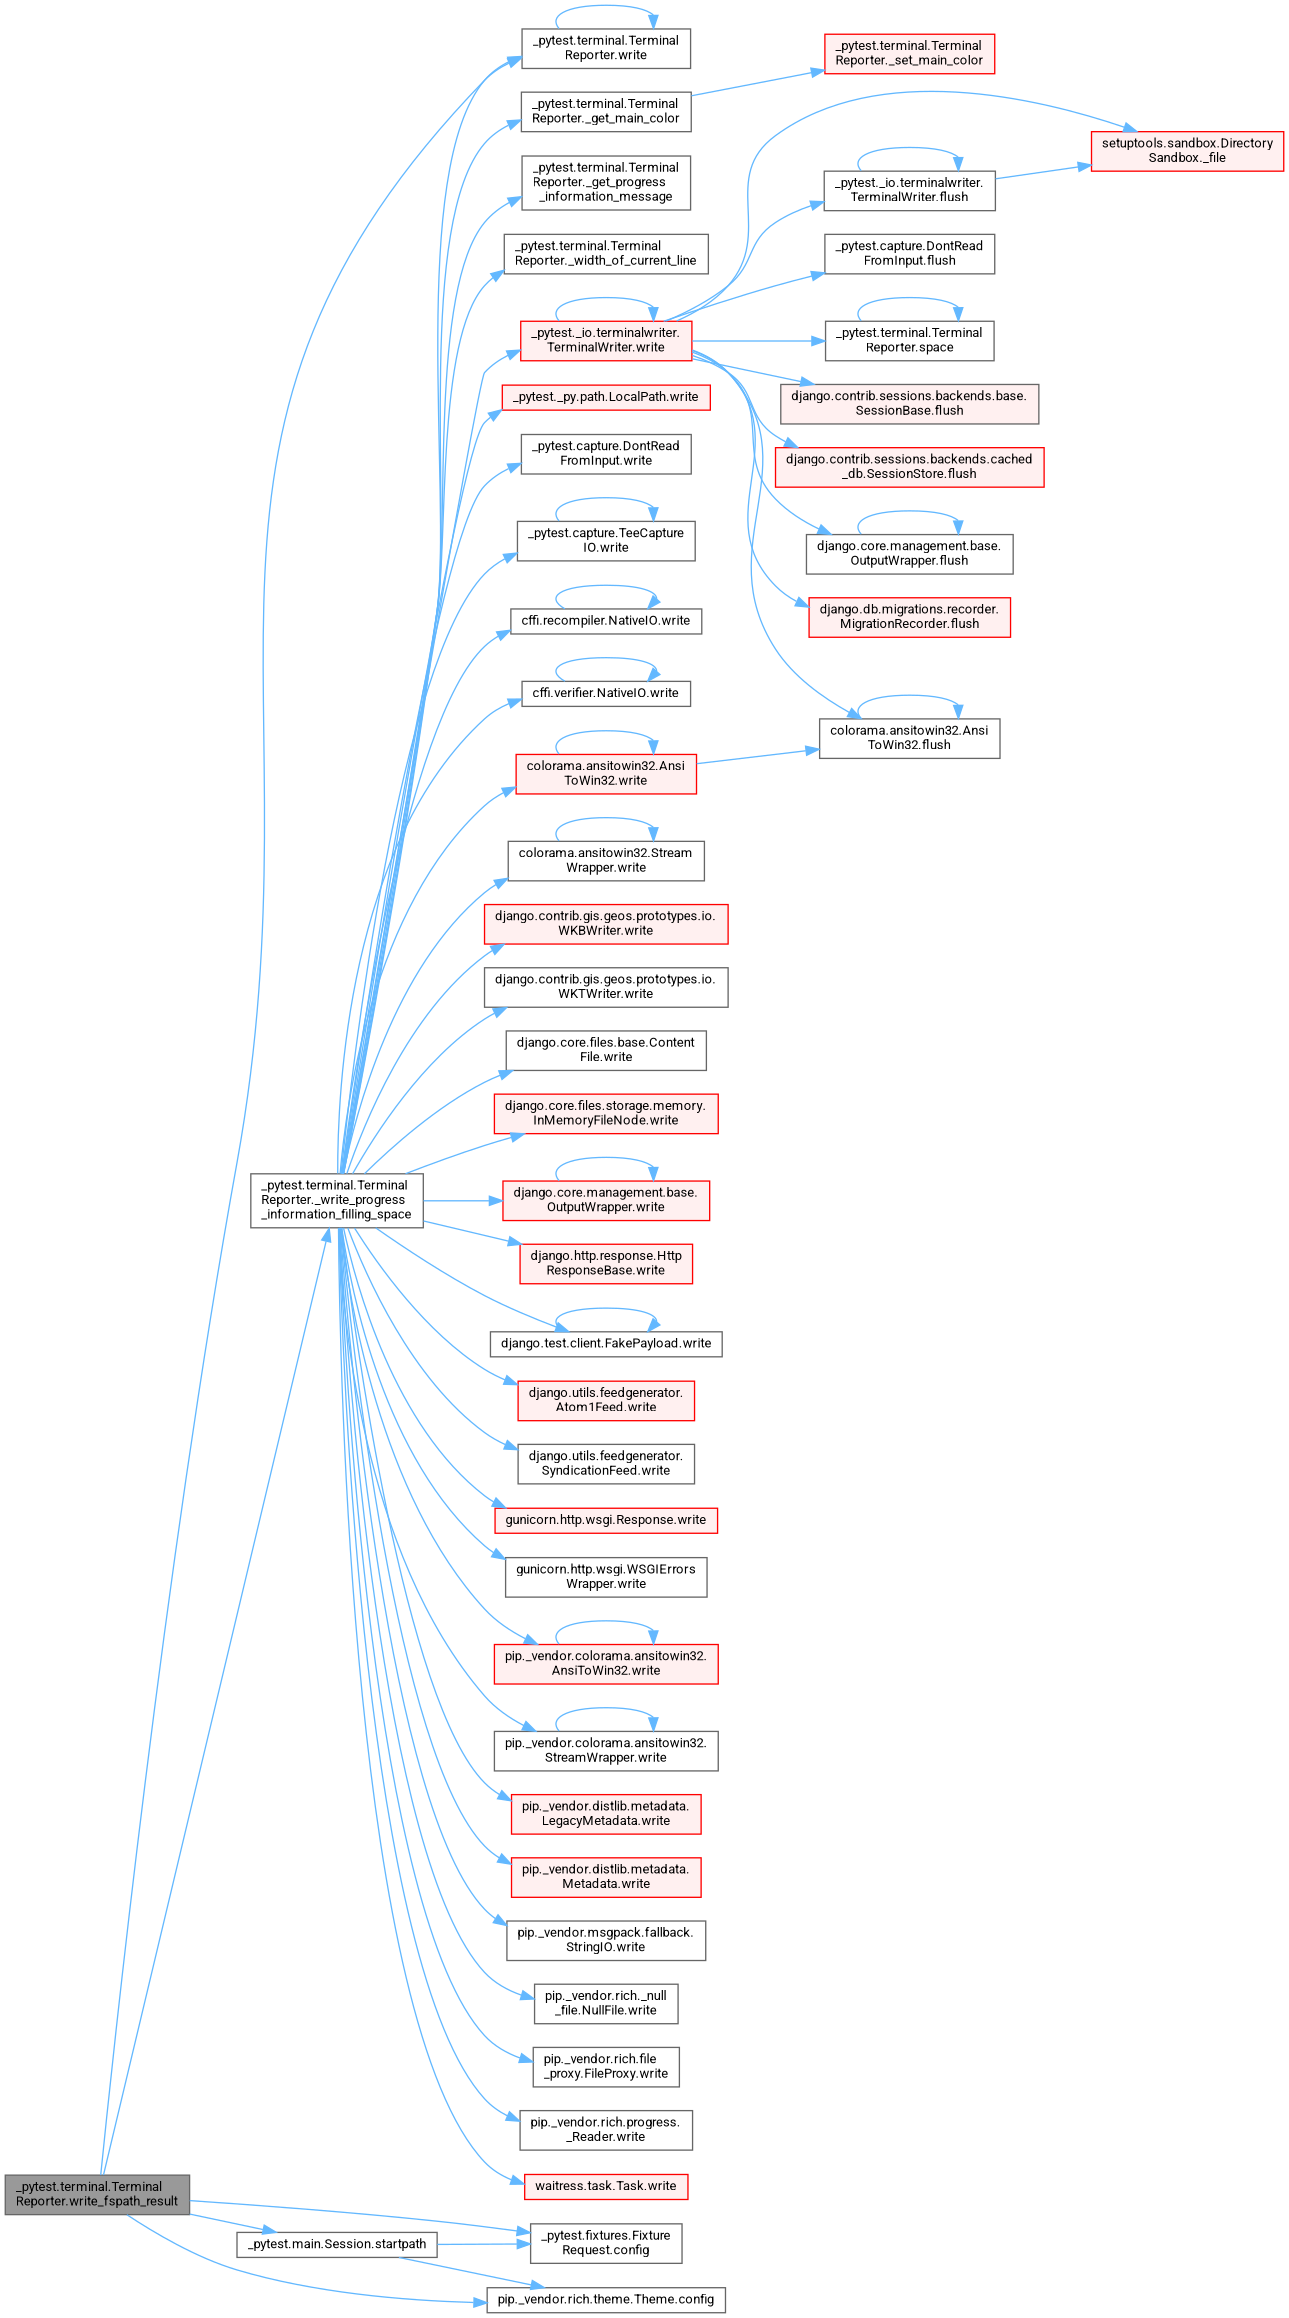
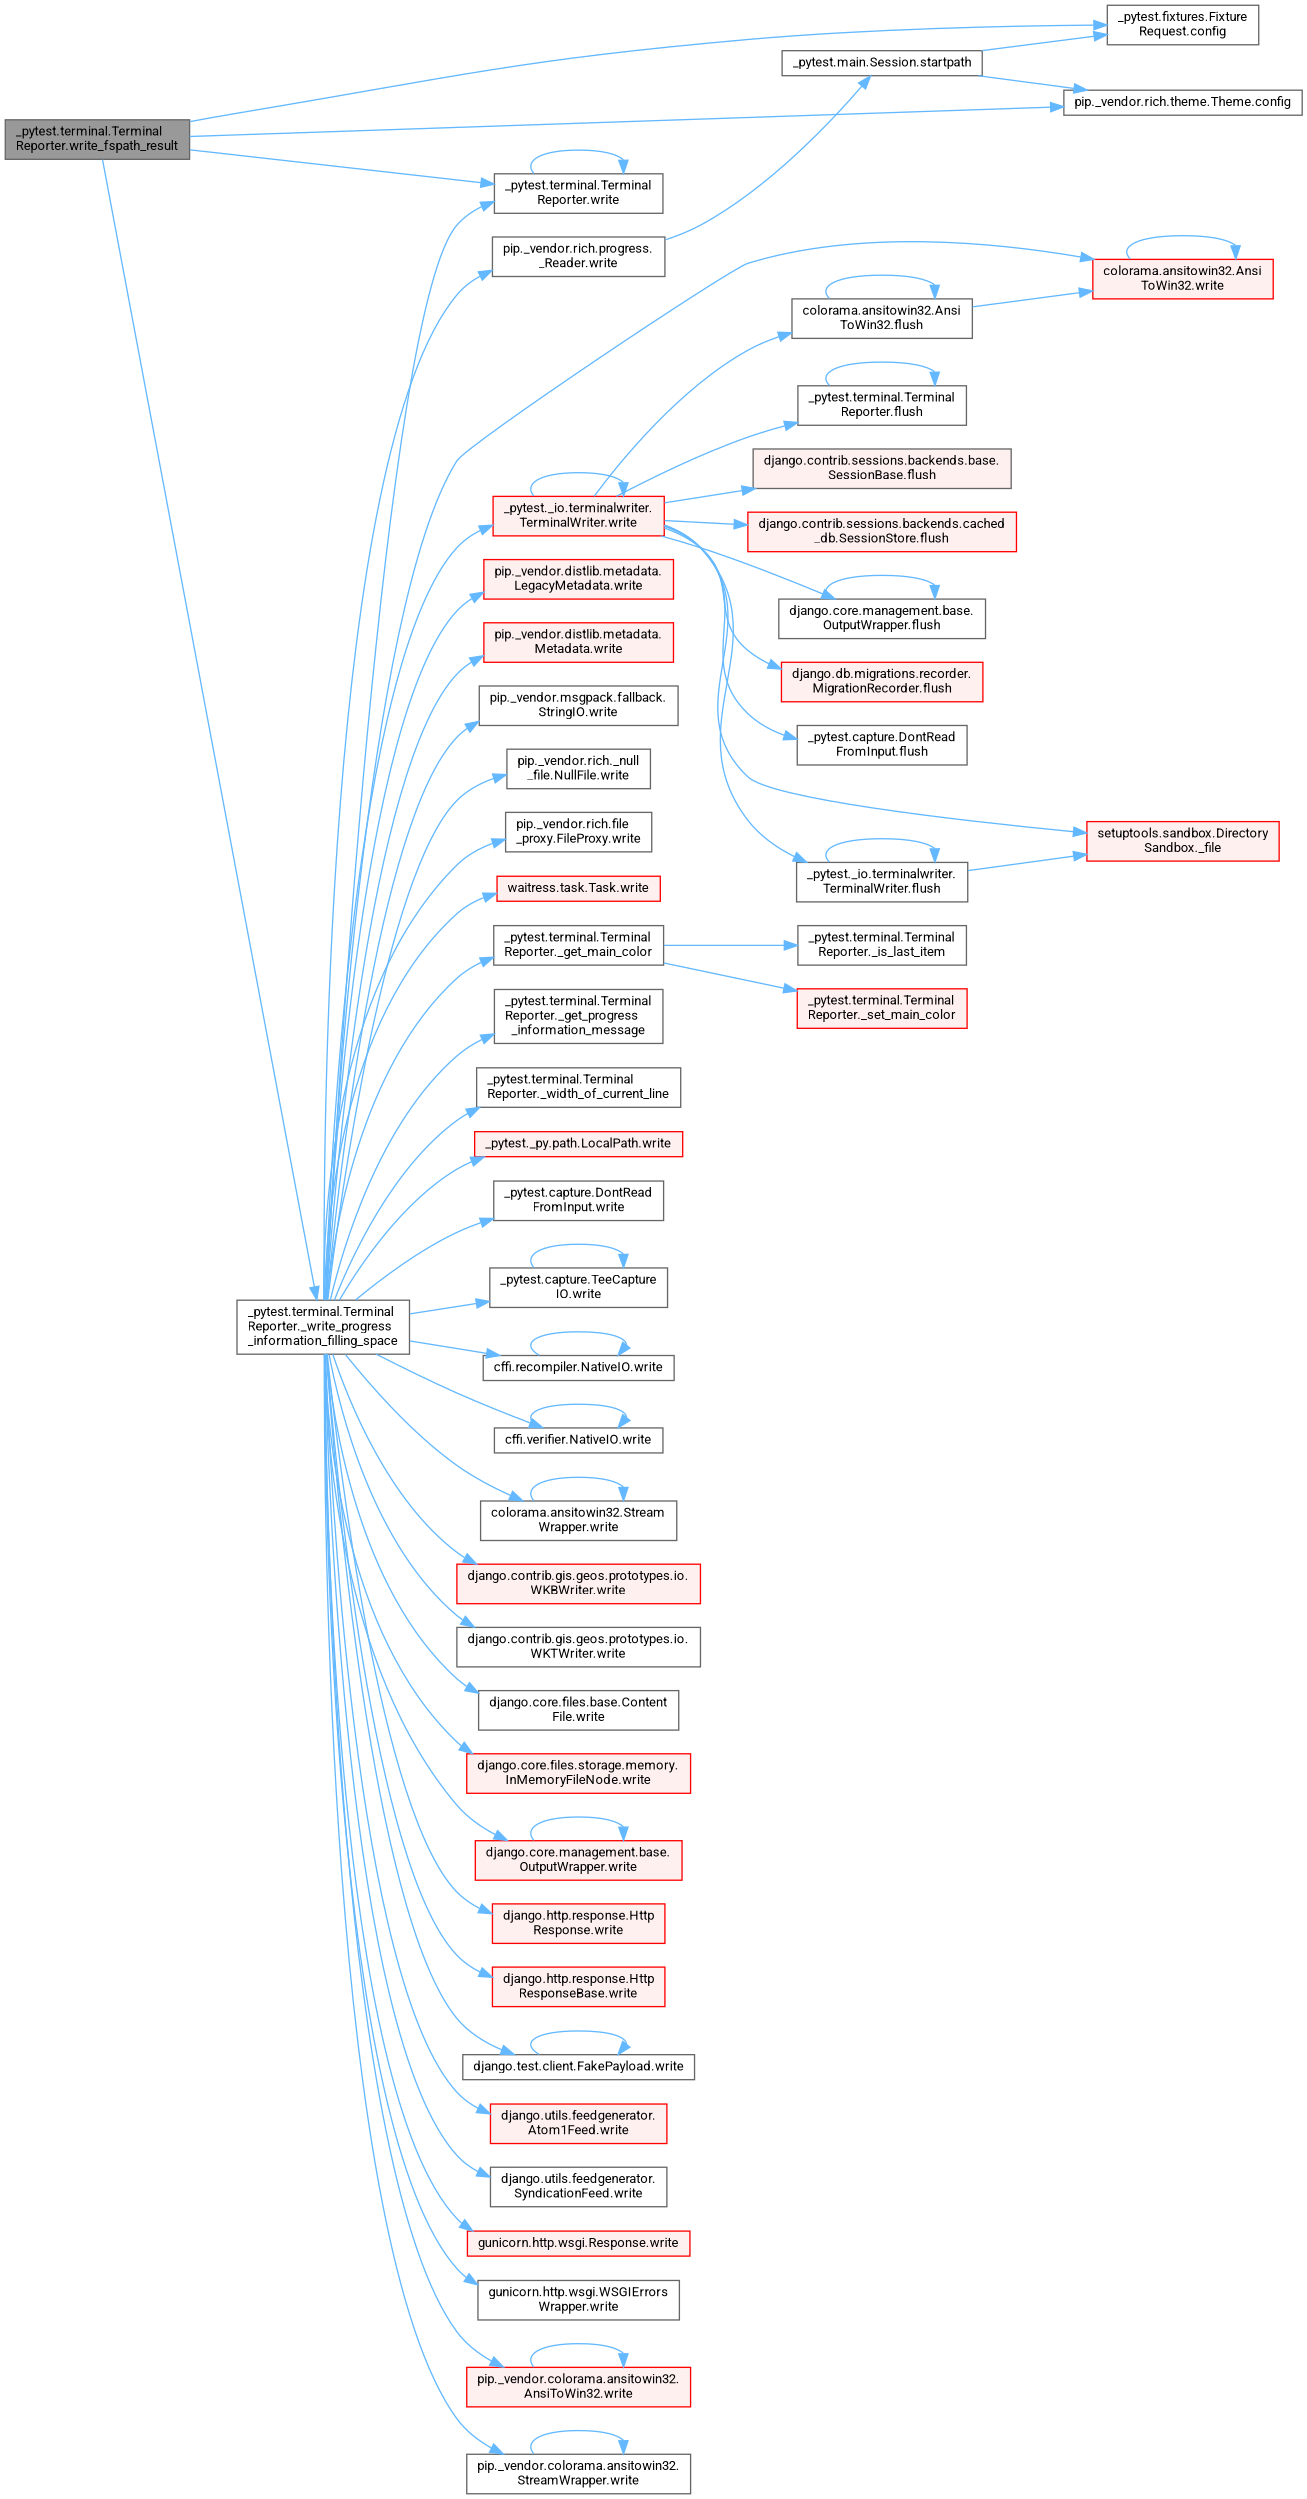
node "_pytest.terminal.Terminal Reporter.space": label "_pytest.terminal.Terminal Reporter.space" -> "_pytest.terminal.Terminal Reporter.flush"
edge "colorama.ansitowin32.Ansi ToWin32.write" -> "colorama.ansitowin32.Ansi ToWin32.flush": reversed
node "_pytest.terminal.Terminal Reporter._is_last_item": added
node "django.http.response.Http Response.write": added
edge "_pytest.terminal.Terminal Reporter.write_fspath_result" -> "_pytest.main.Session.startpath": now "pip._vendor.rich.progress. _Reader.write" -> "_pytest.main.Session.startpath"
